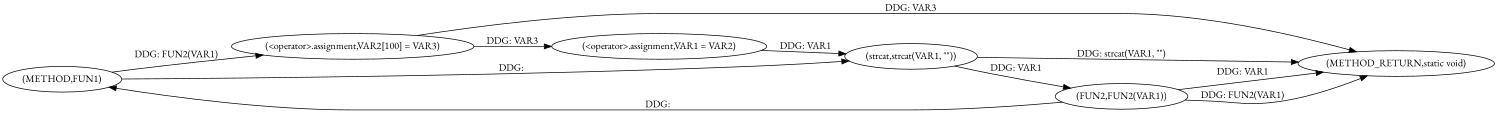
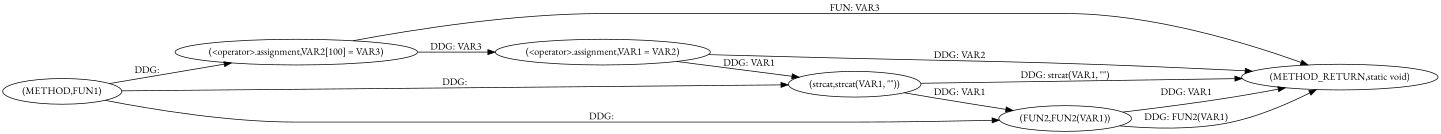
edge "(<operator>.assignment,VAR2[100] = VAR3)" -> "(METHOD_RETURN,static void)": label "DDG: VAR3" -> "FUN: VAR3"
edge "(METHOD,FUN1)" -> "(<operator>.assignment,VAR2[100] = VAR3)": label "DDG: FUN2(VAR1)" -> "DDG: "
edge "(<operator>.assignment,VAR1 = VAR2)" -> "(METHOD_RETURN,static void)": added, label "DDG: VAR2"
edge "(FUN2,FUN2(VAR1))" -> "(METHOD,FUN1)": reversed
